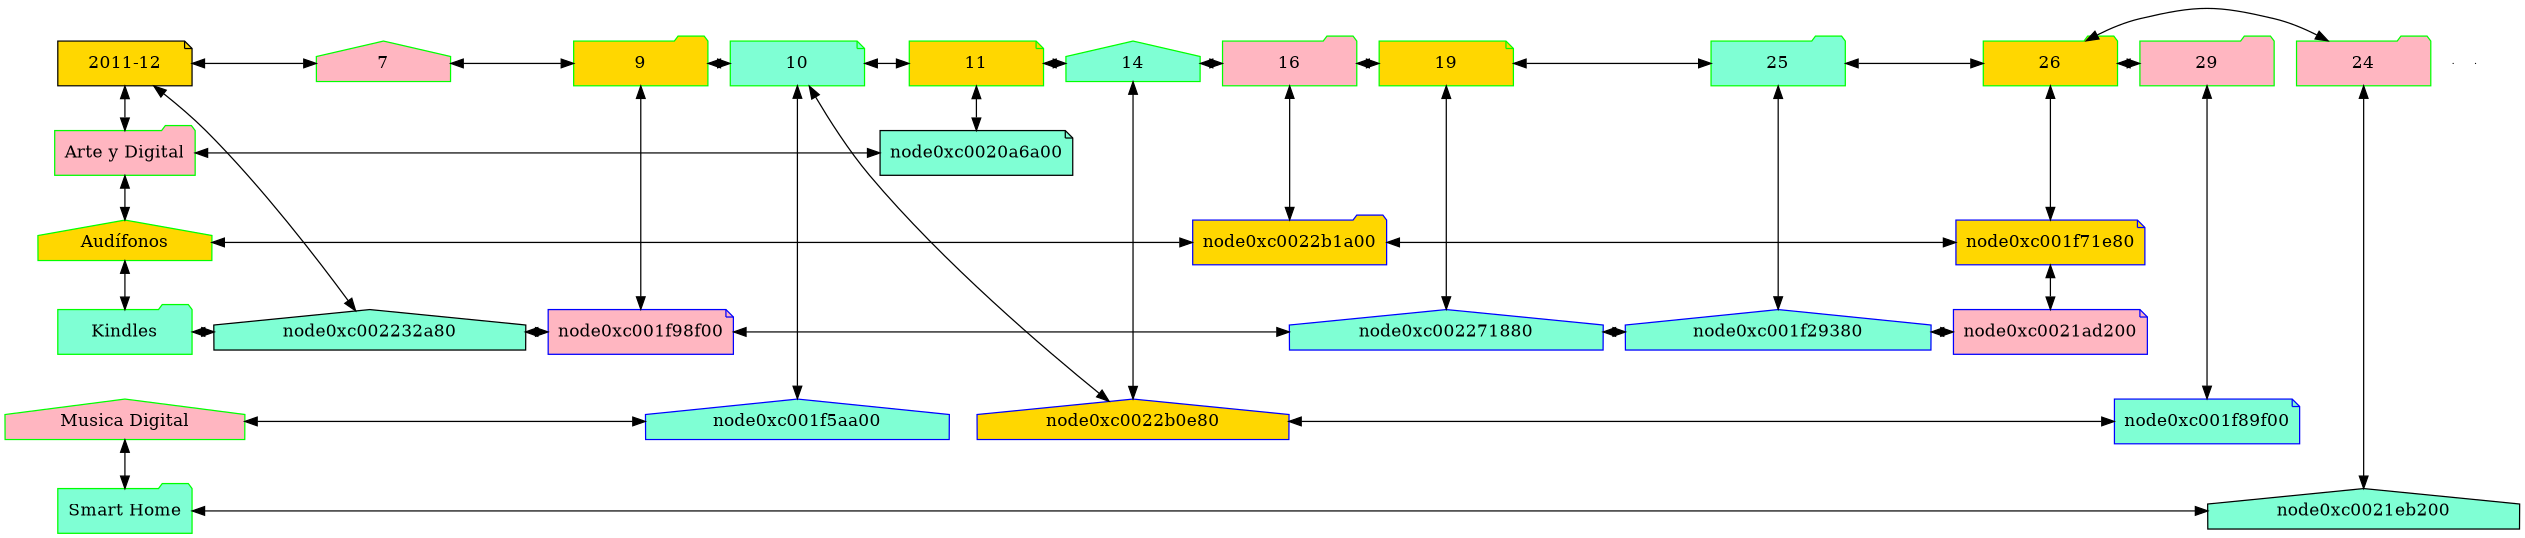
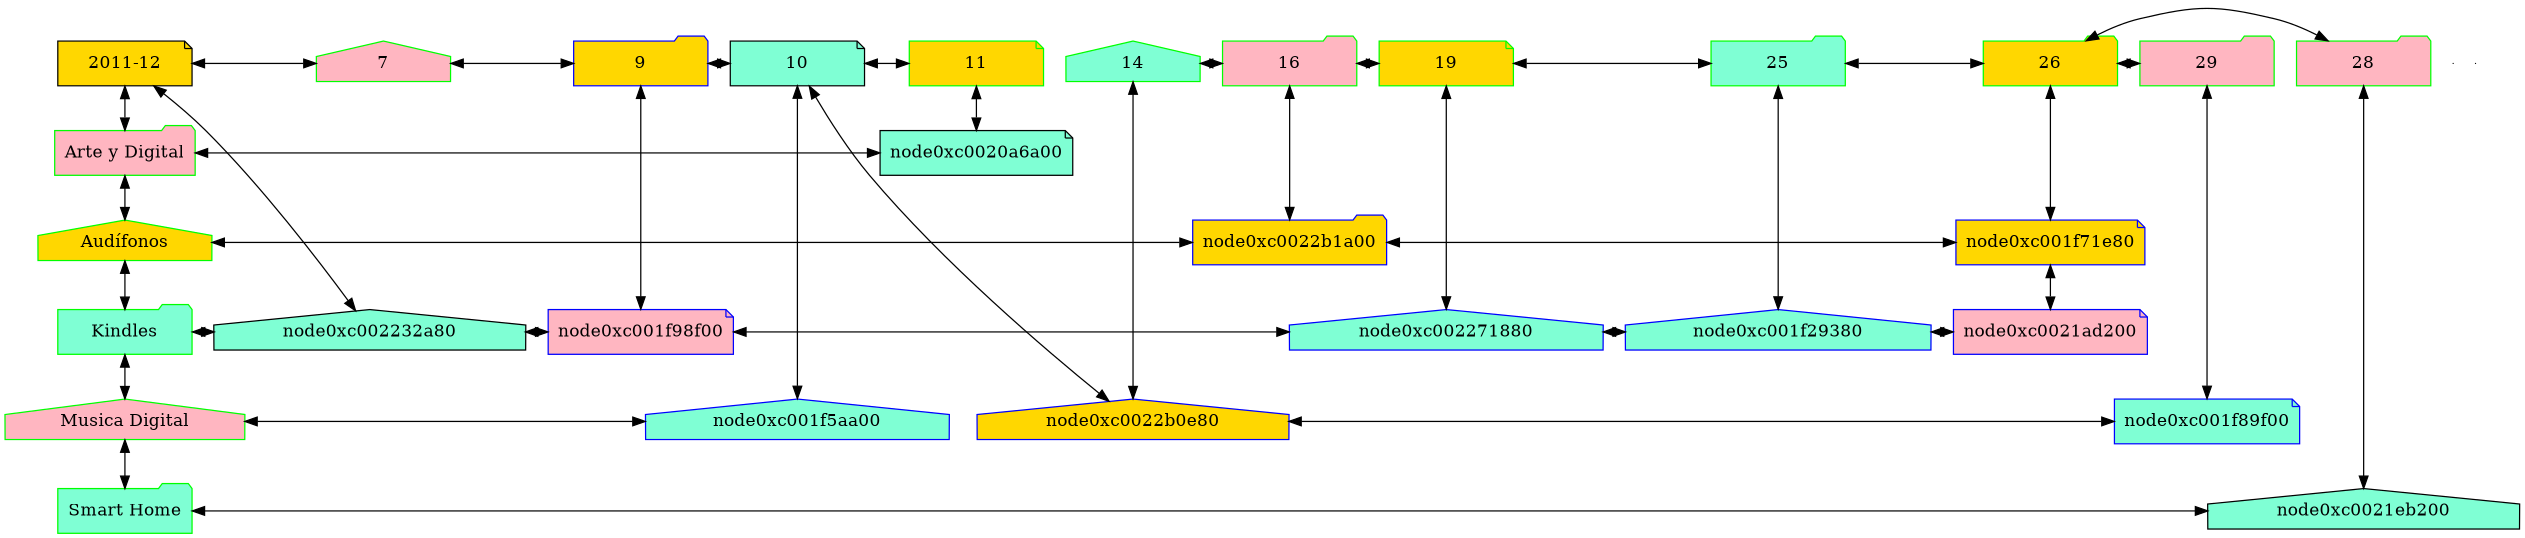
node "9": color green -> blue
node "10": color green -> black
edge "11" -- "14": removed
node "24": label "24" -> "28"
edge "Kindles" -- "Musica Digital": added
